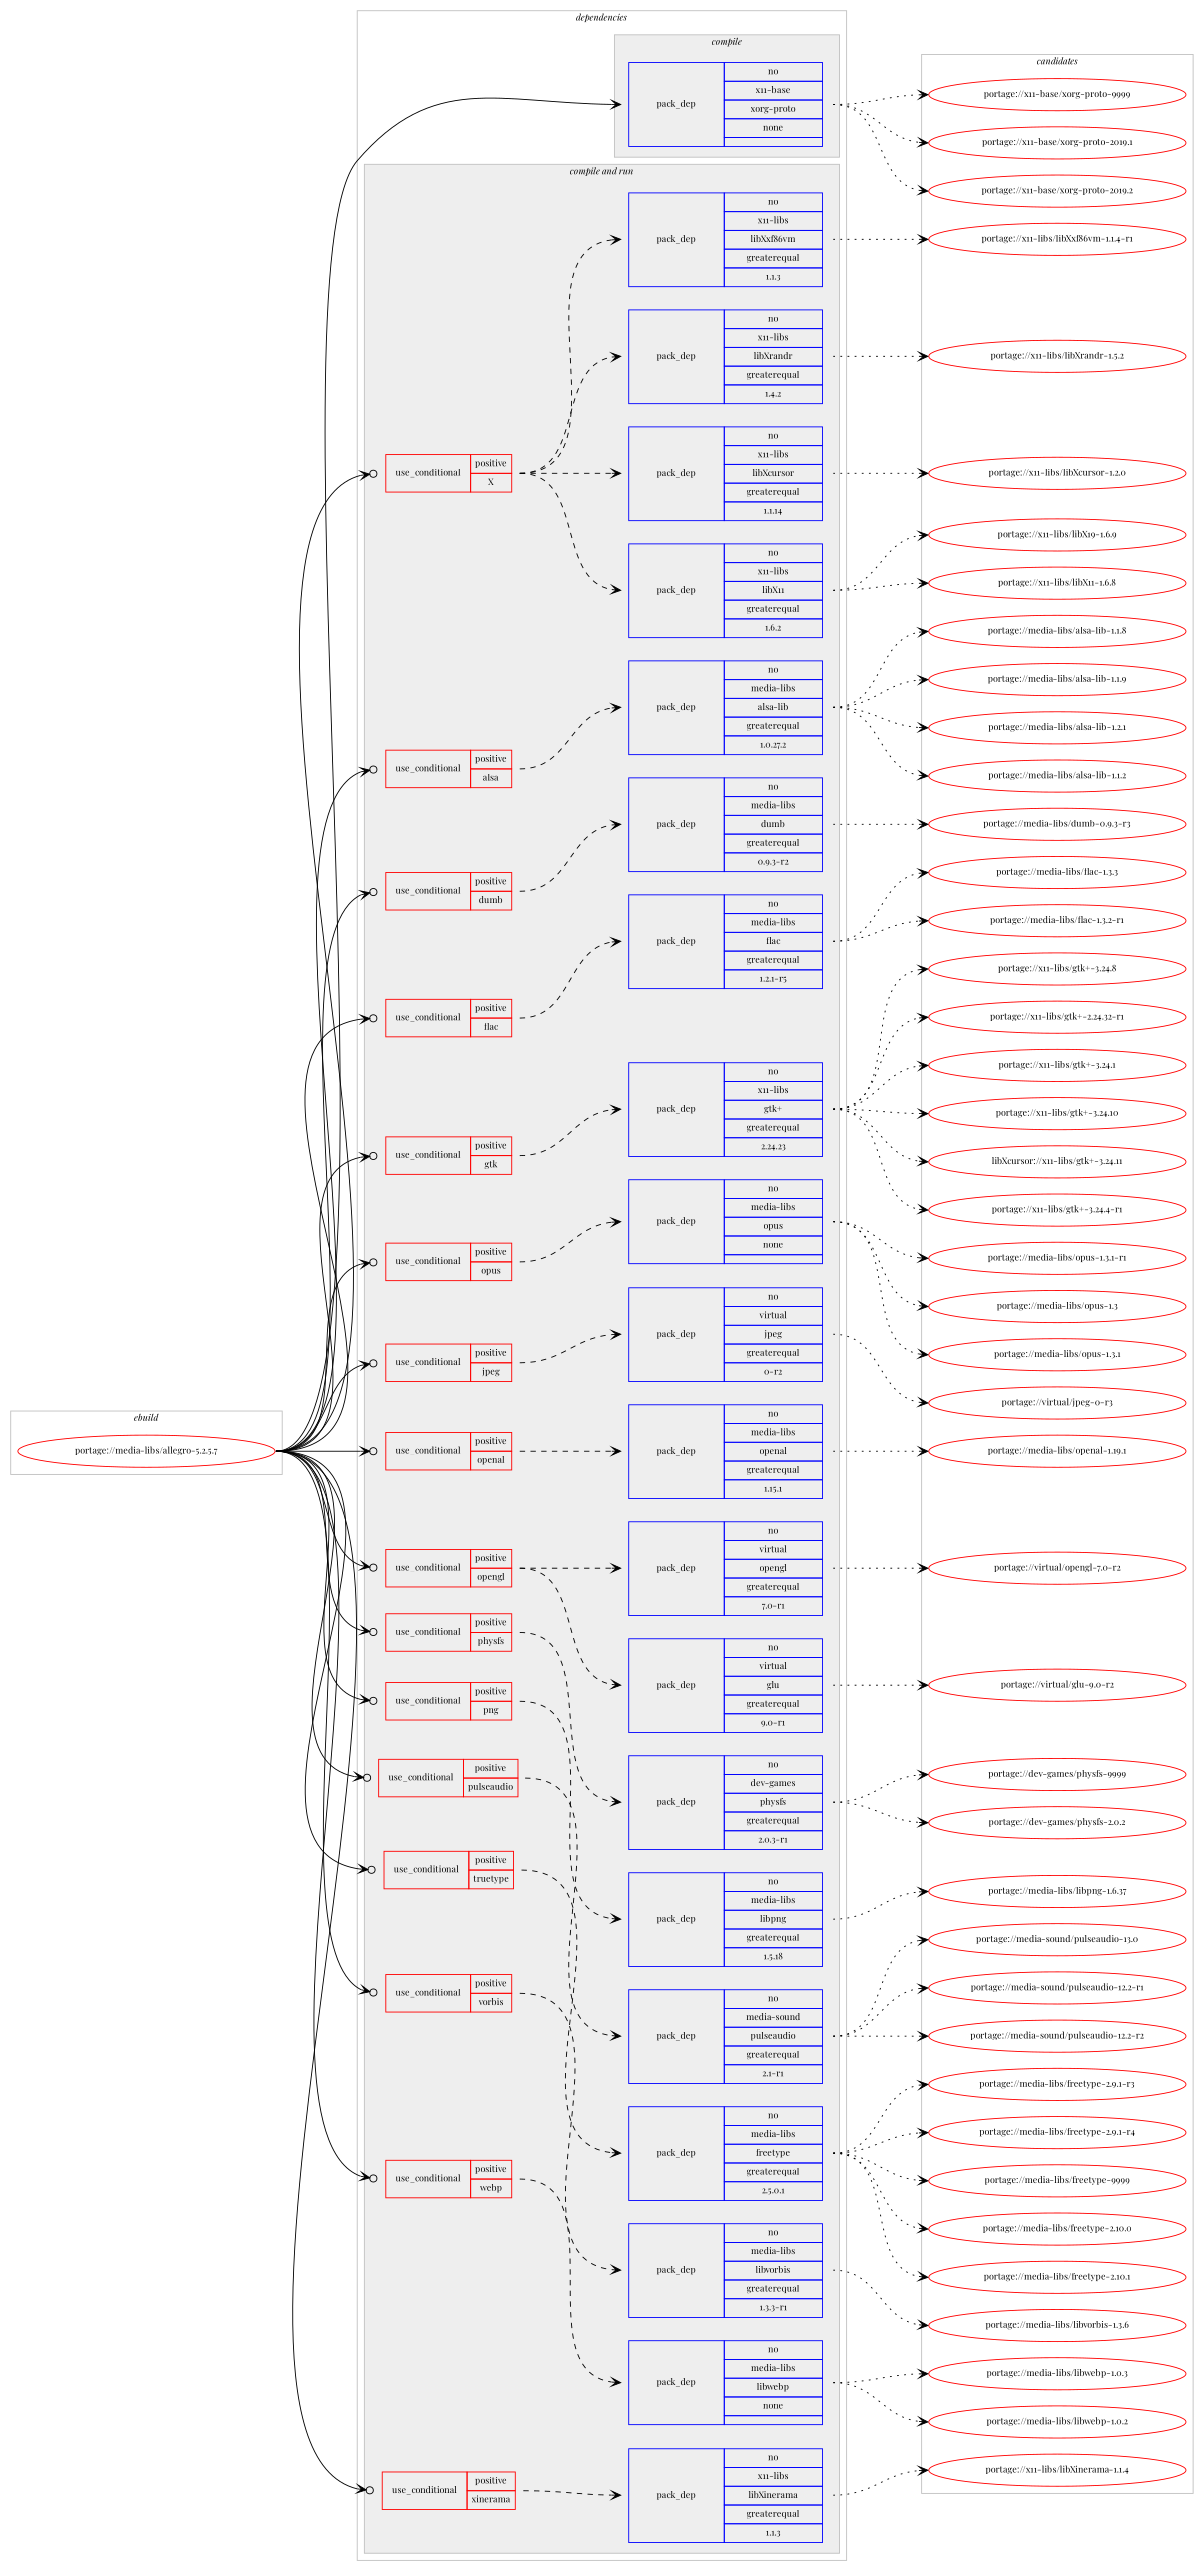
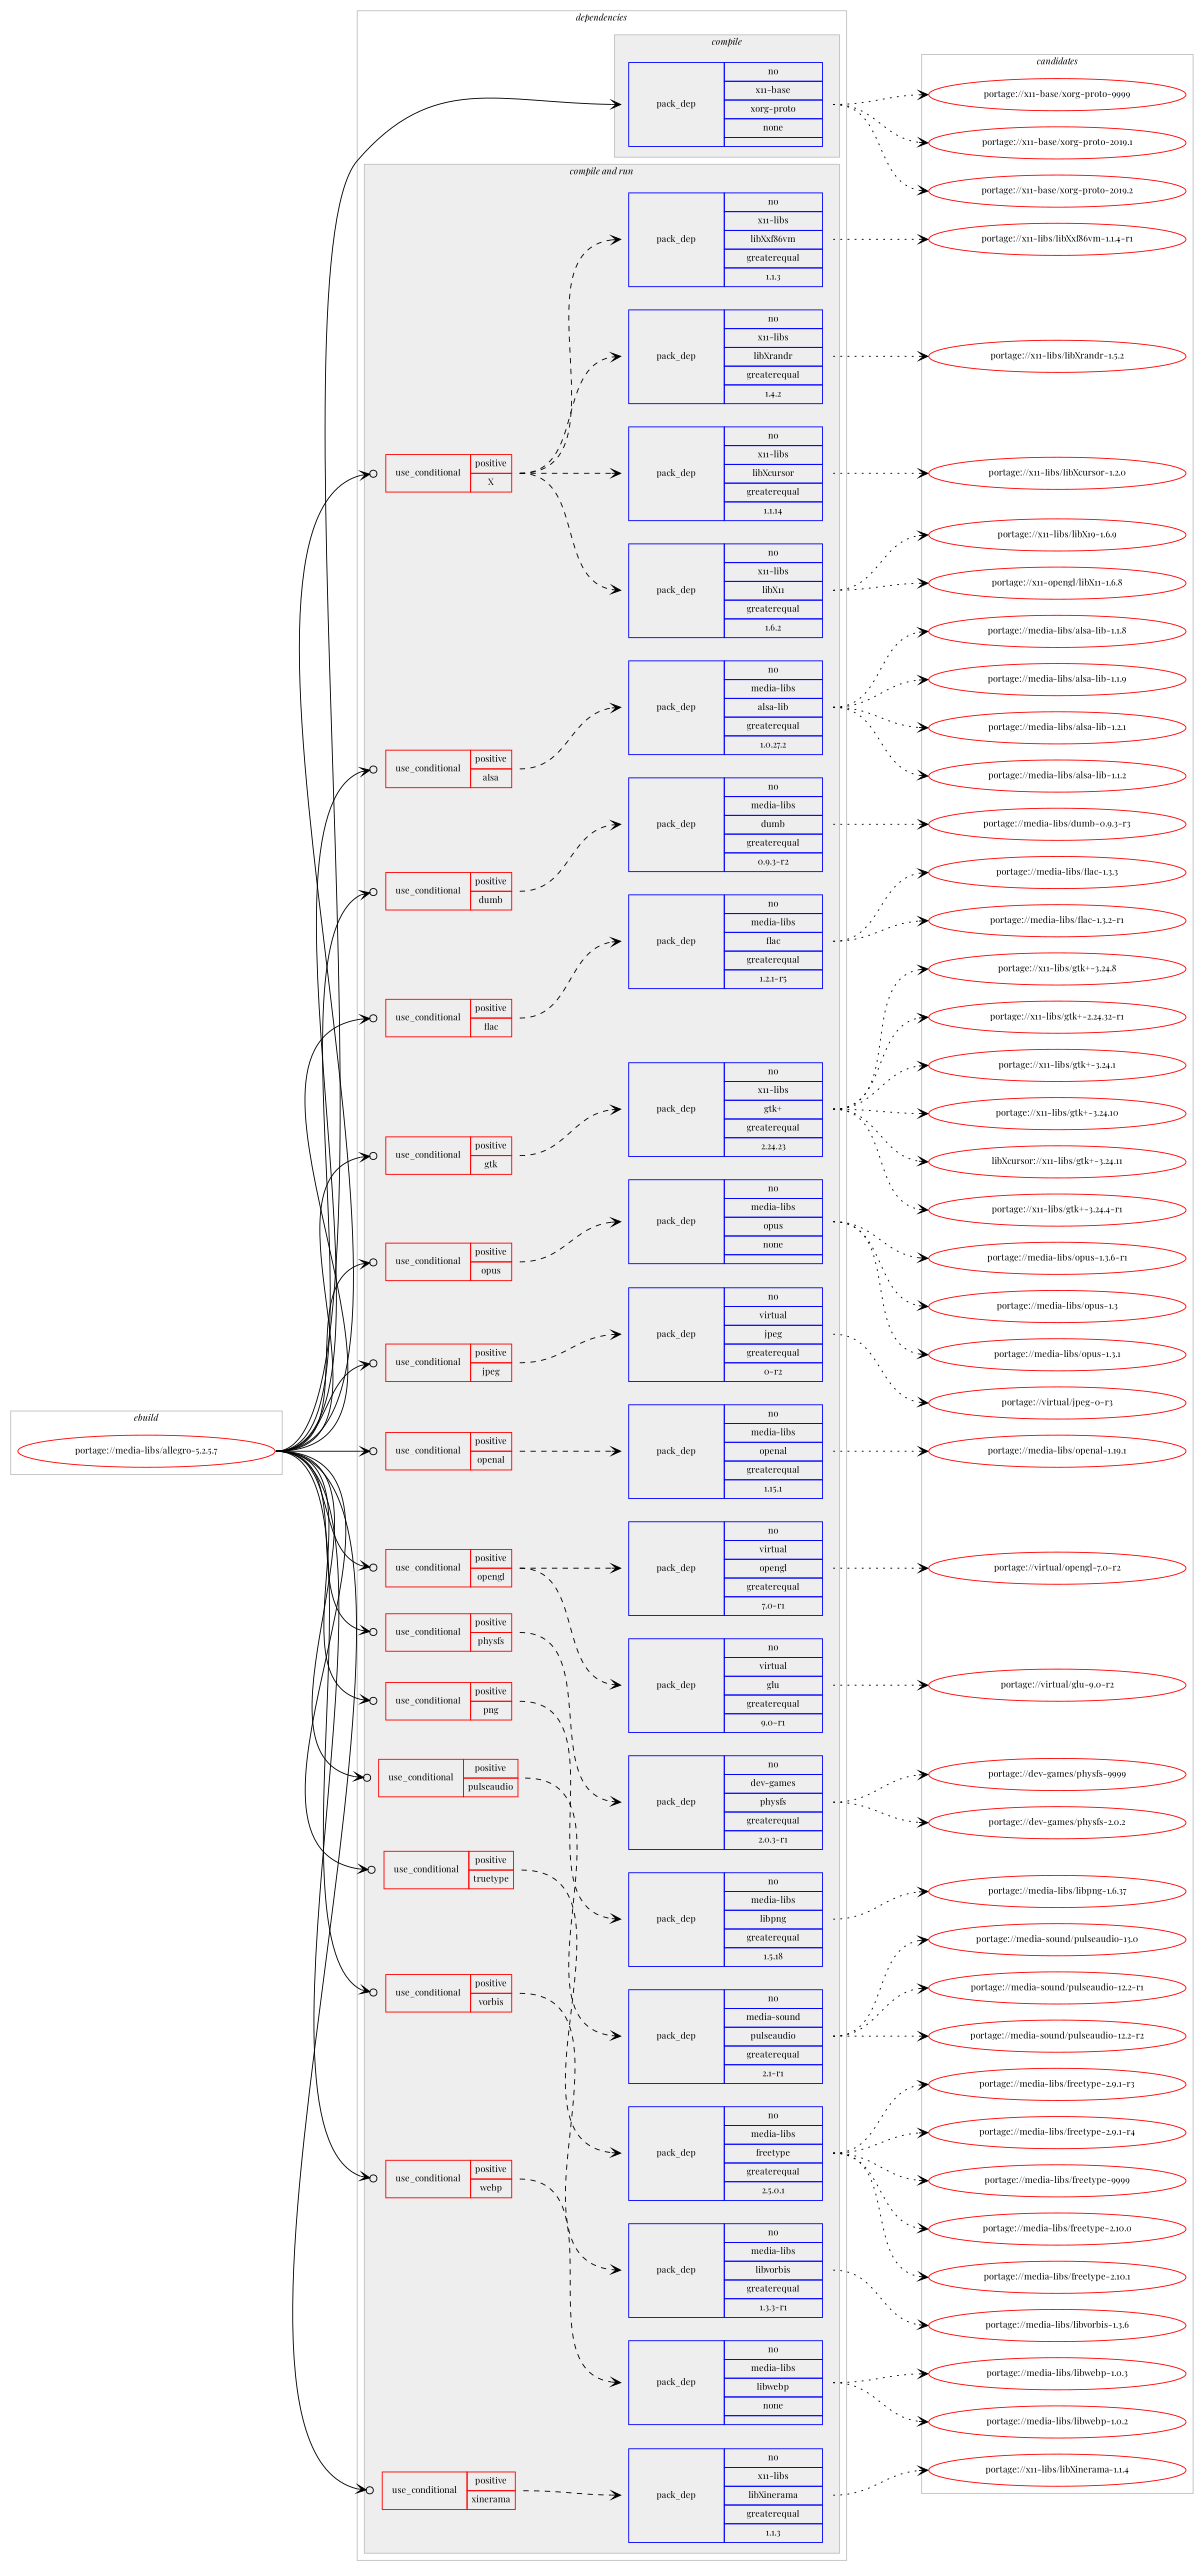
node "portage://x11-libs/libX11-1.6.8": label "portage://x11-libs/libX11-1.6.8" -> "portage://x11-opengl/libX11-1.6.8"
node "portage://media-libs/opus-1.3.1-r1": label "portage://media-libs/opus-1.3.1-r1" -> "portage://media-libs/opus-1.3.6-r1"
